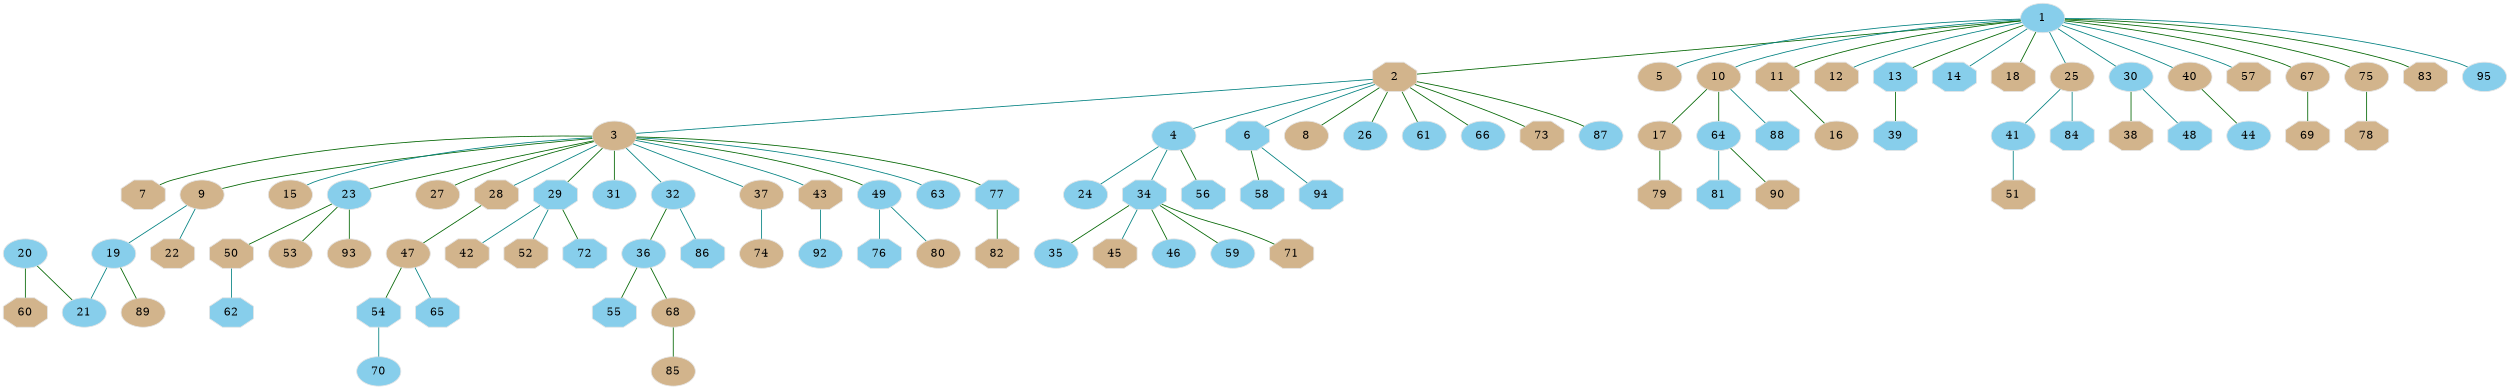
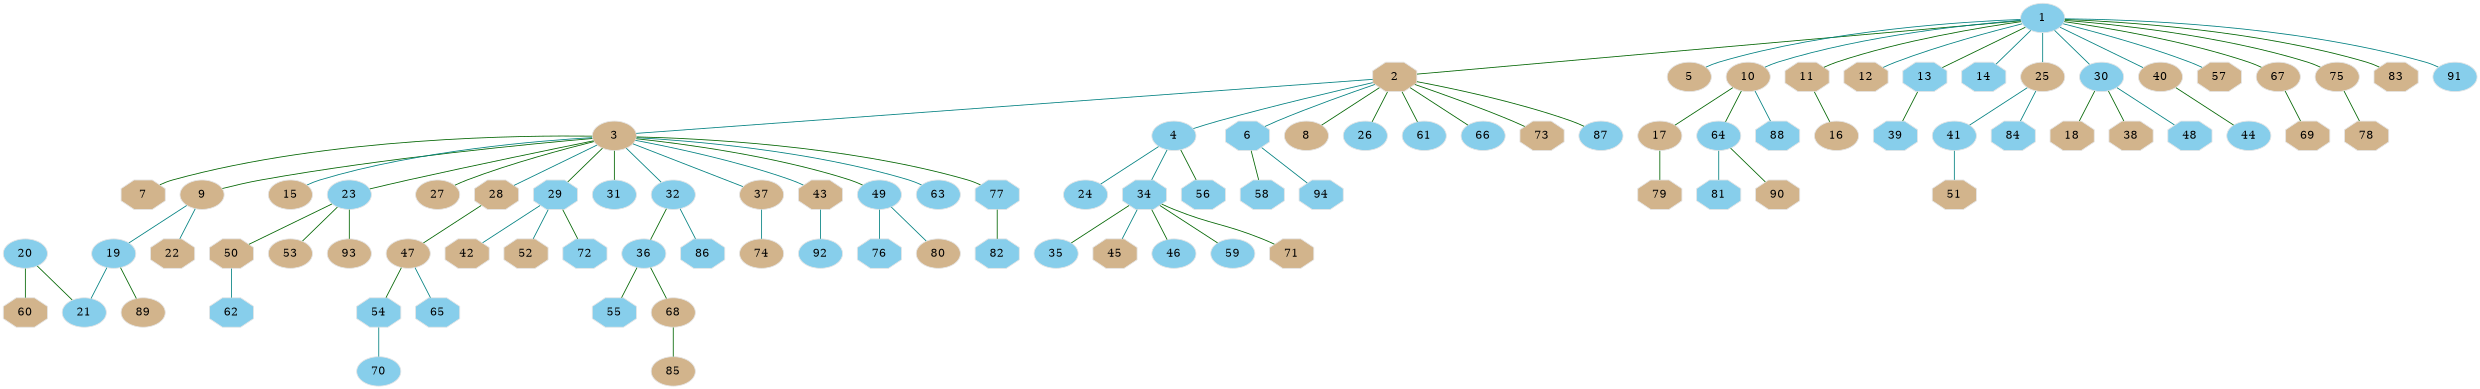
edge "1" -- "18": now "30" -- "18"
node "95": label "95" -> "91"
node "82": fillcolor tan -> skyblue
